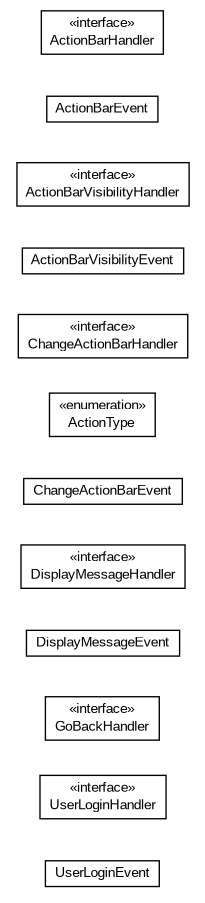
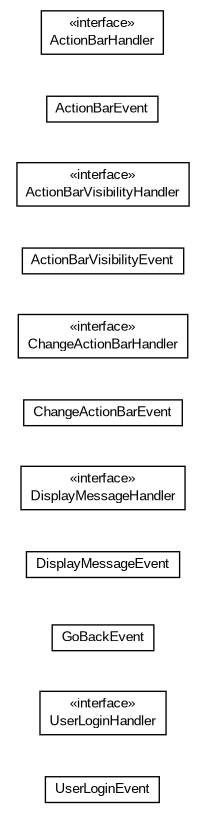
node "ActionType": removed
node "GoBackEvent": added
node "GoBackHandler": removed
